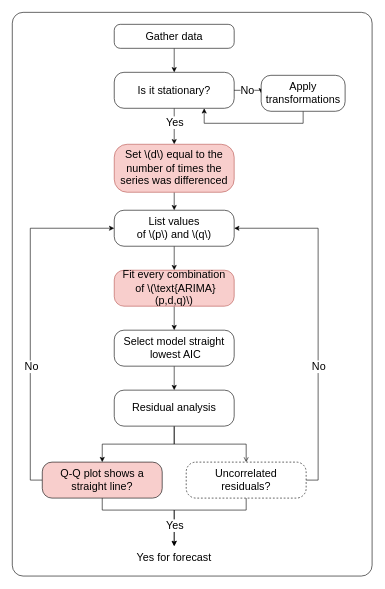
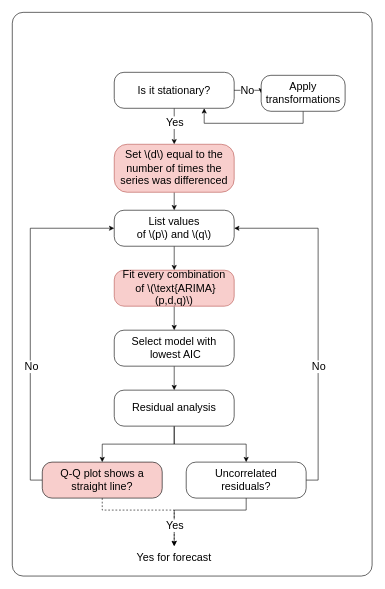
node "Gather data": removed
edge "Gather data" -> "Is it stationary?": removed
node "Select model straight lowest AIC": label "Select model straight lowest AIC" -> "Select model with lowest AIC"
edge "Residual analysis" -> "Uncorrelated residuals?": arrowhead open -> classic
node "Uncorrelated residuals?": style dashed -> solid
edge "Q-Q plot shows a straight line?" -> "Yes for forecast": style solid -> dashed
